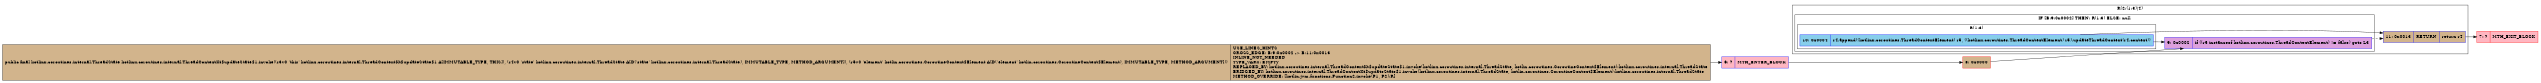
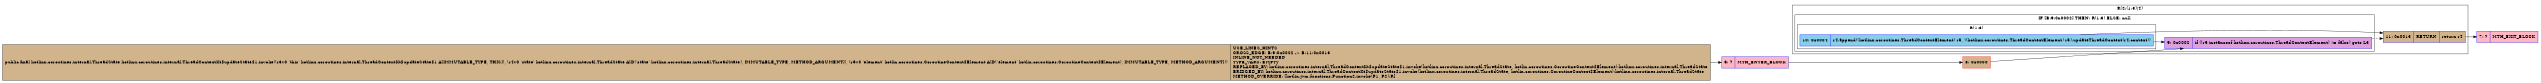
node "7: ?": color red -> blue
